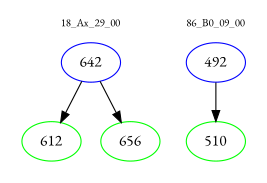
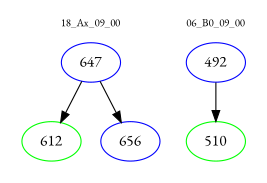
cluster "18_Ax_29_00": label "18_Ax_29_00" -> "18_Ax_09_00"
cluster "86_B0_09_00": label "86_B0_09_00" -> "06_B0_09_00"
node "642": label "642" -> "647"
node "656": color green -> blue
